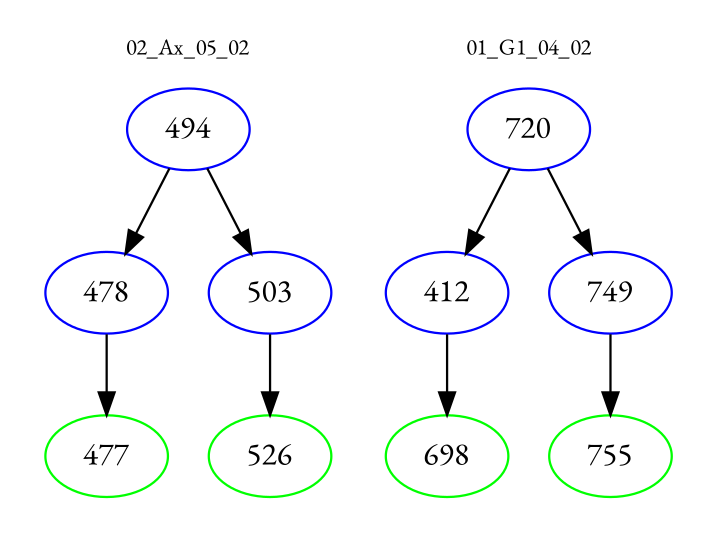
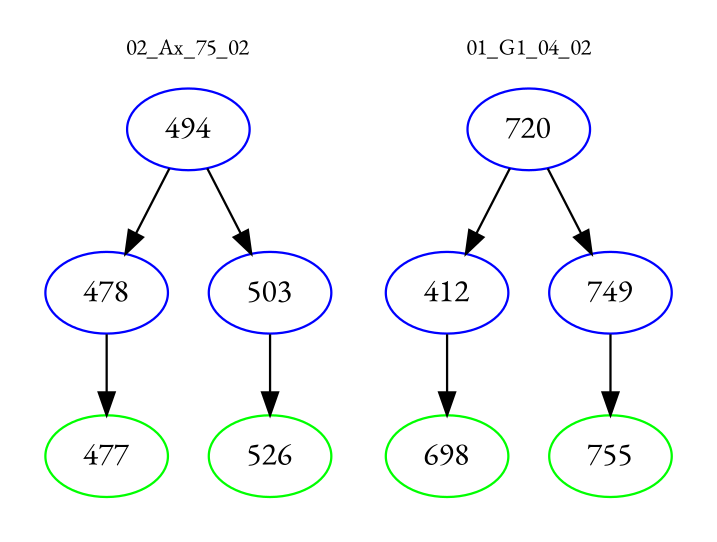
cluster "02_Ax_05_02": label "02_Ax_05_02" -> "02_Ax_75_02"
